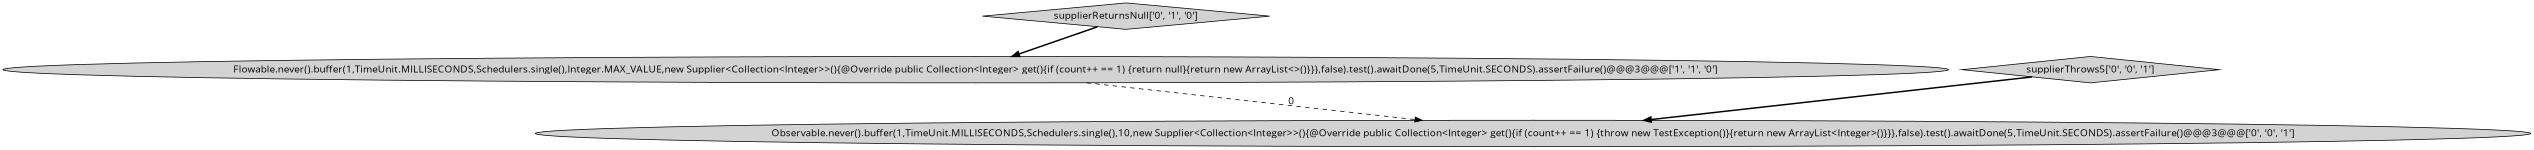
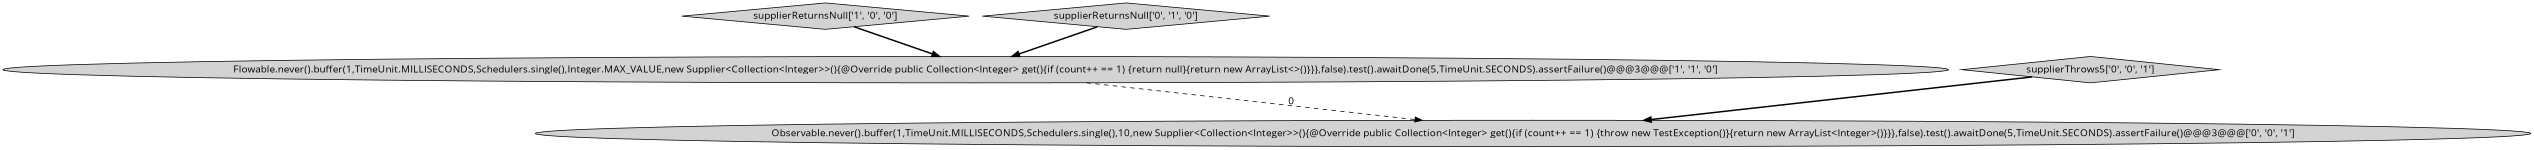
node "supplierReturnsNull['1', '0', '0']": added
